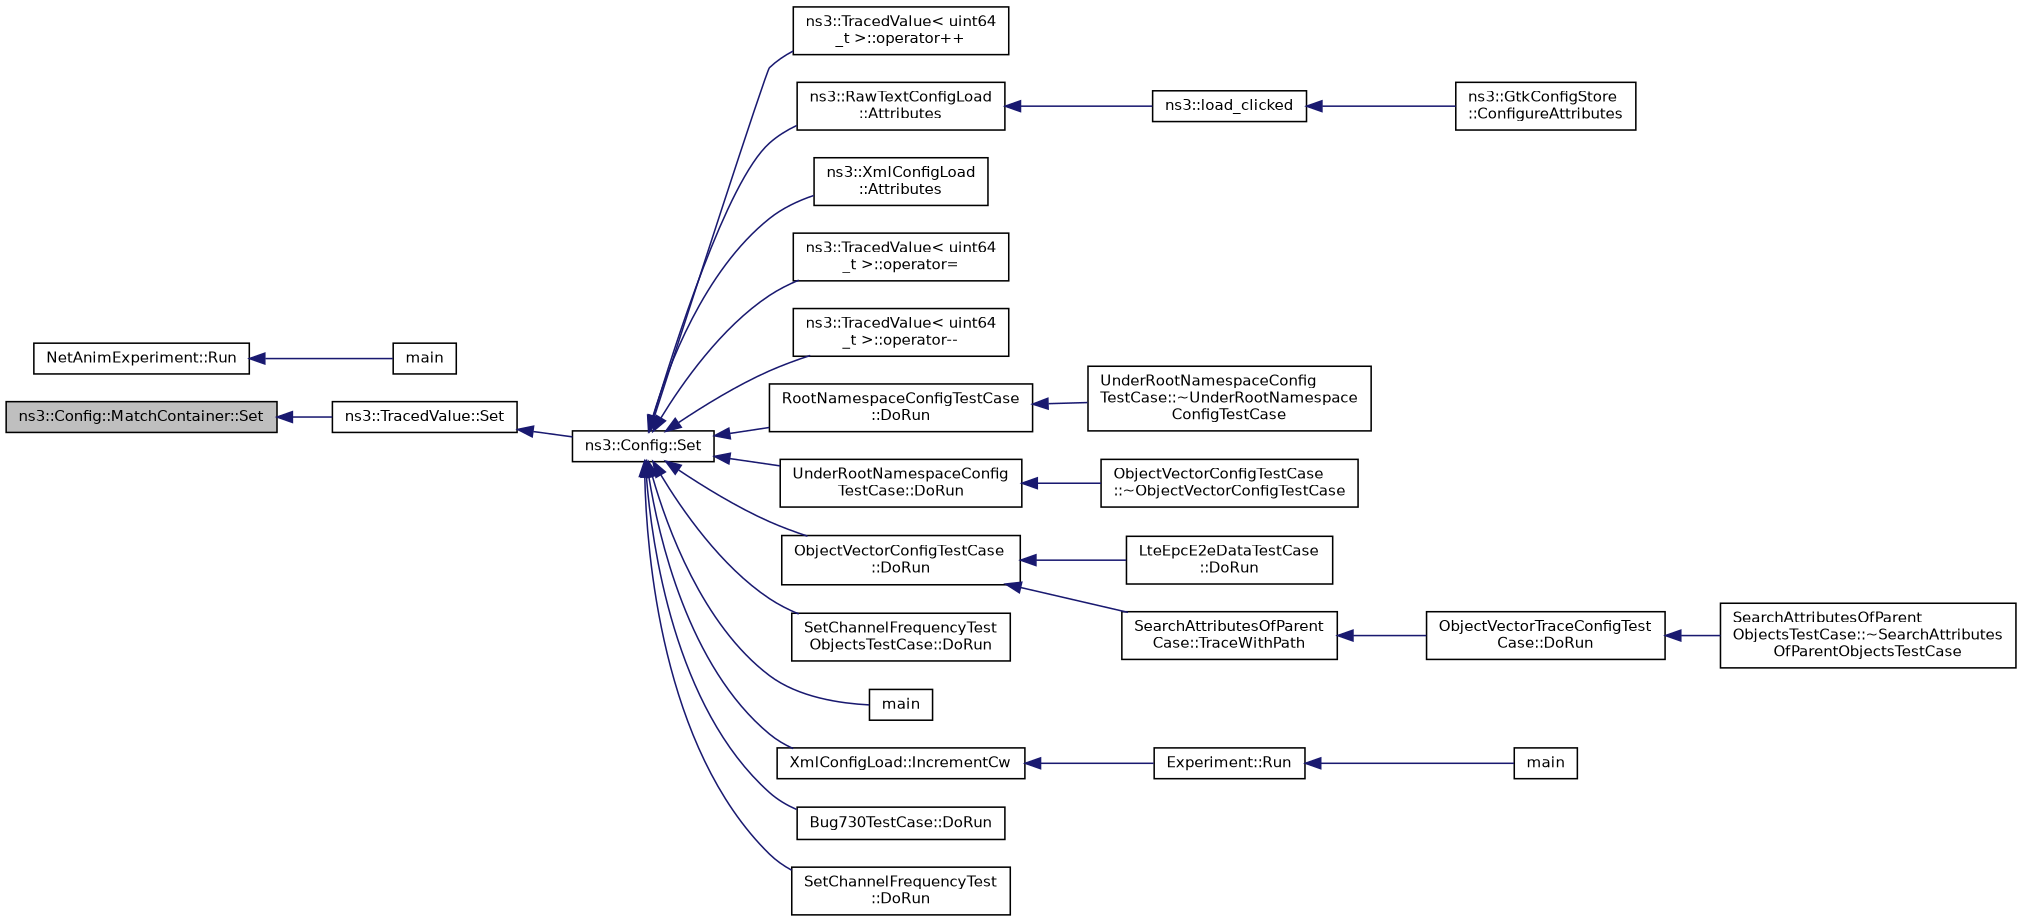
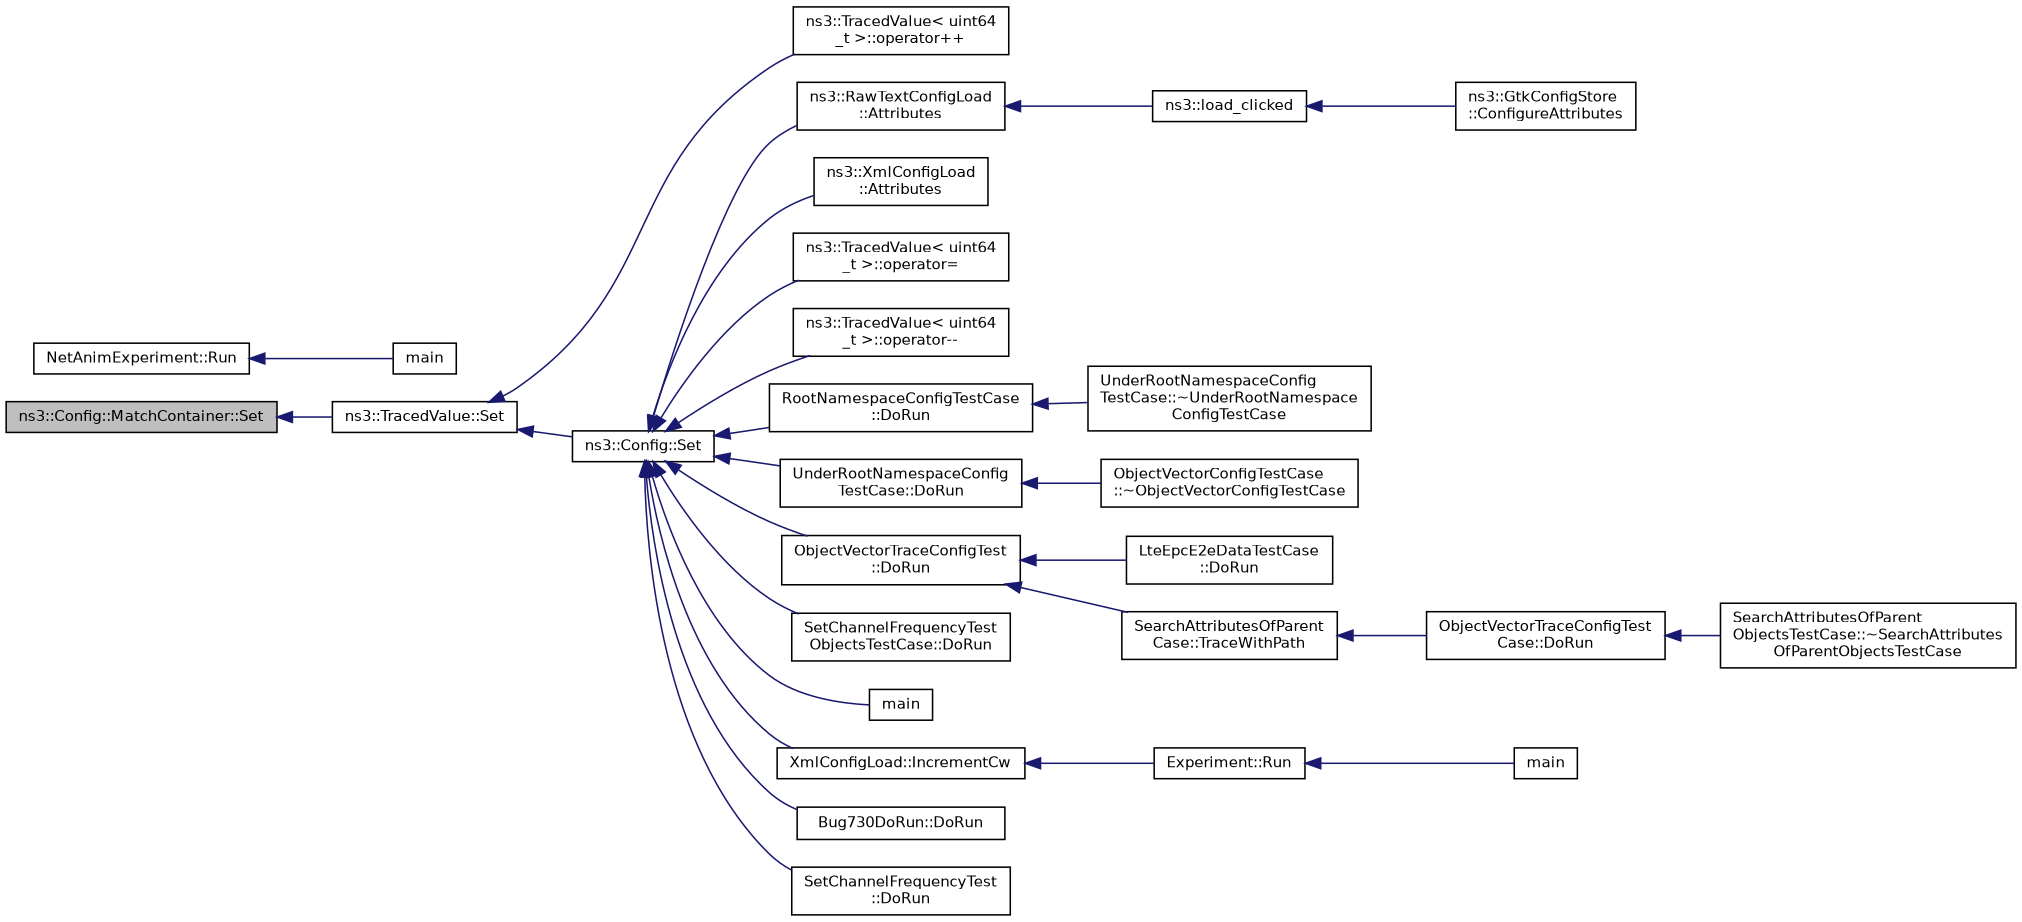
edge "ns3::TracedValue< uint64 _t >::operator++" -> "ns3::Config::Set": now "ns3::TracedValue< uint64 _t >::operator++" -> "ns3::TracedValue::Set"
node "ObjectVectorConfigTestCase ::DoRun": label "ObjectVectorConfigTestCase ::DoRun" -> "ObjectVectorTraceConfigTest ::DoRun"
node "Bug730TestCase::DoRun": label "Bug730TestCase::DoRun" -> "Bug730DoRun::DoRun"
